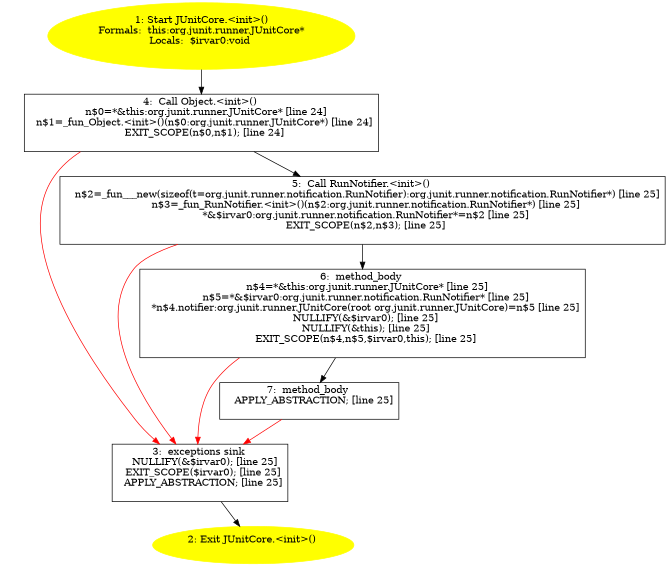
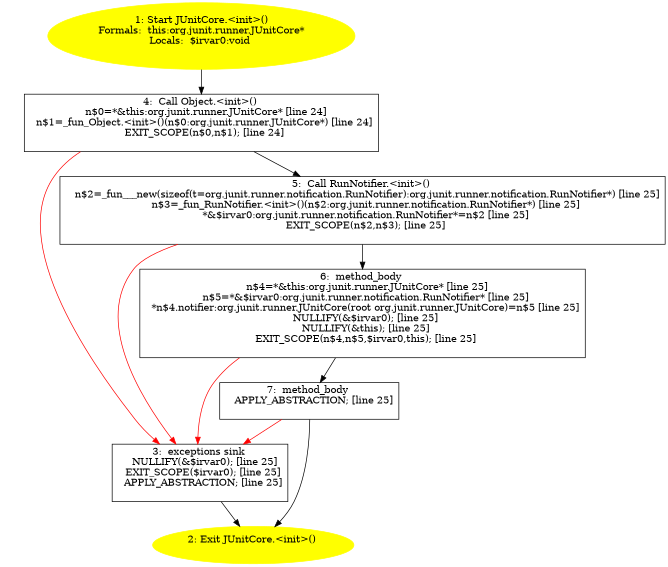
edge "7:  method_body APPLY_ABSTRACTION; [line 25]" -> "2: Exit JUnitCore.<init>()": added
